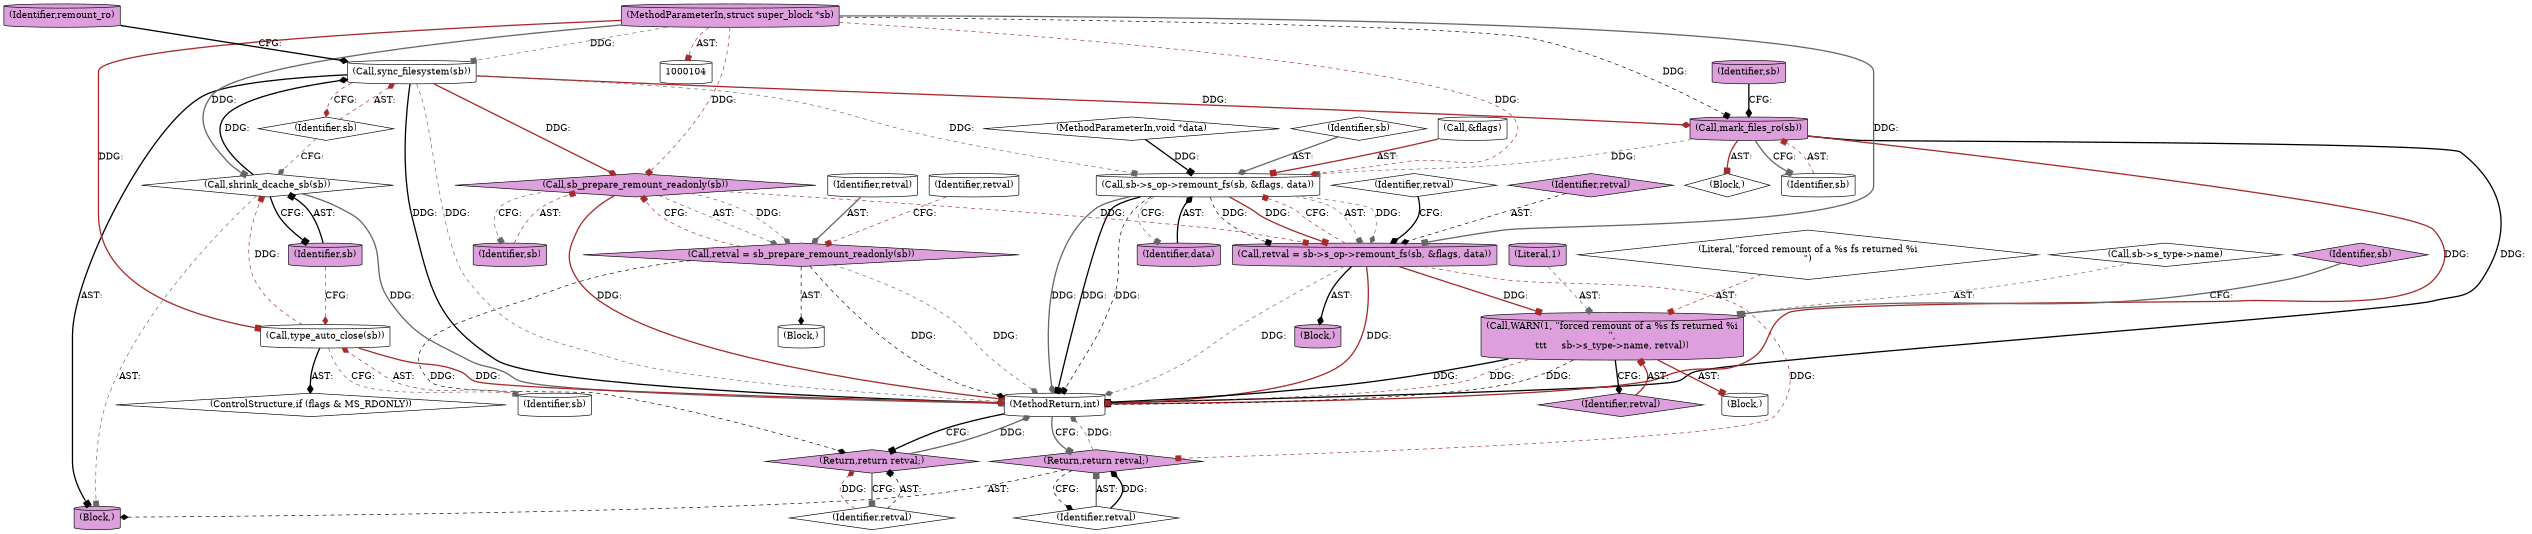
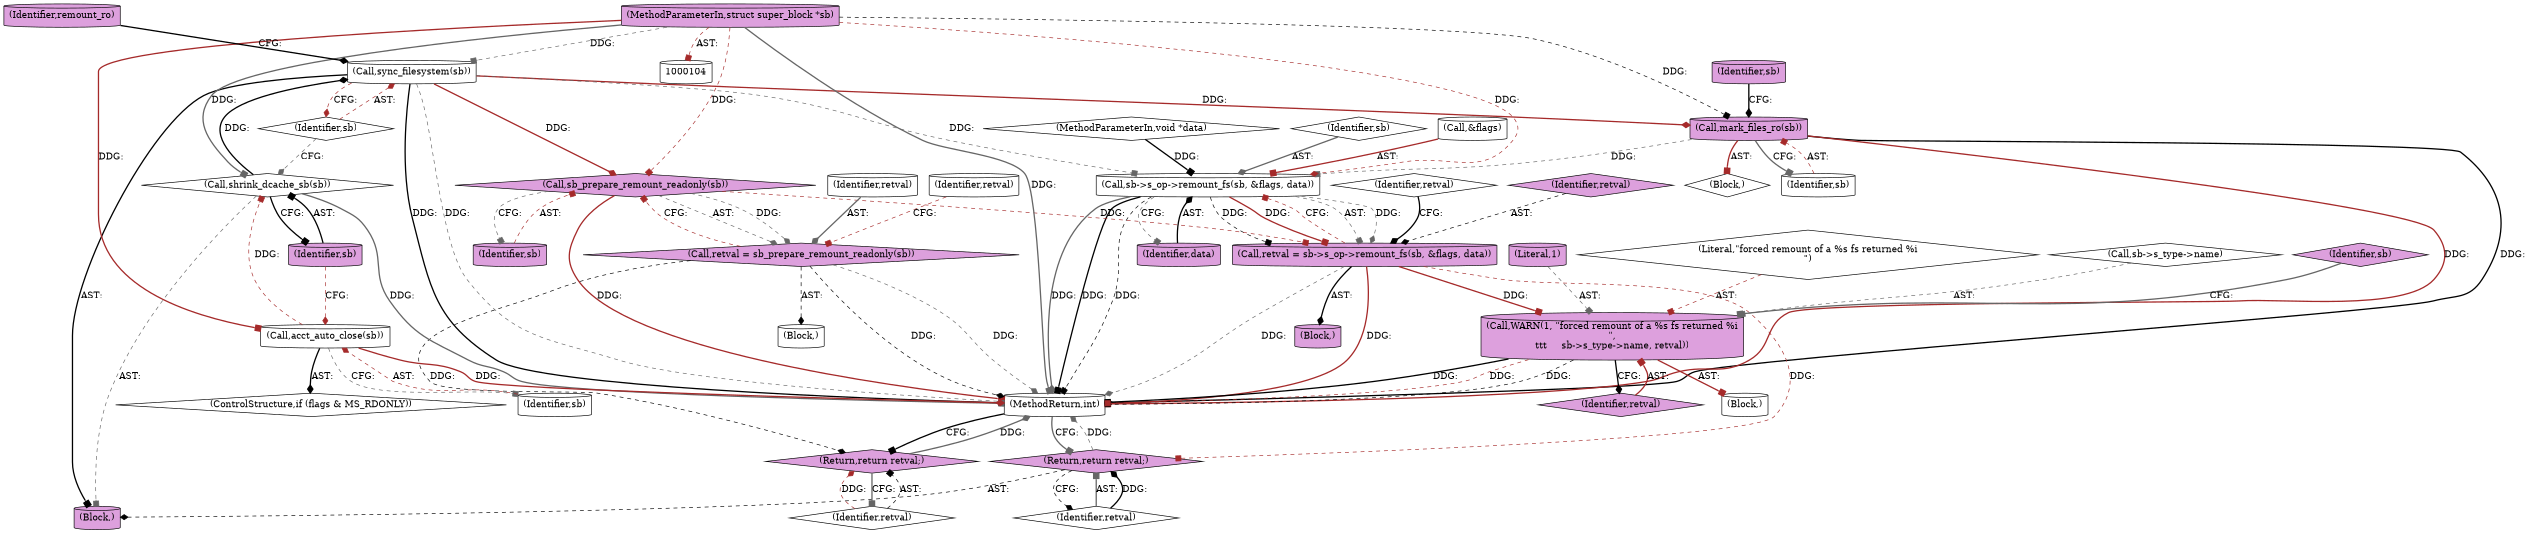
edge "(MethodParameterIn,struct super_block *sb)" -> "(Call,retval = sb->s_op->remount_fs(sb, &flags, data))": now "(MethodParameterIn,struct super_block *sb)" -> "(MethodReturn,int)"
node "(Call,type_auto_close(sb))": label "(Call,type_auto_close(sb))" -> "(Call,acct_auto_close(sb))"
